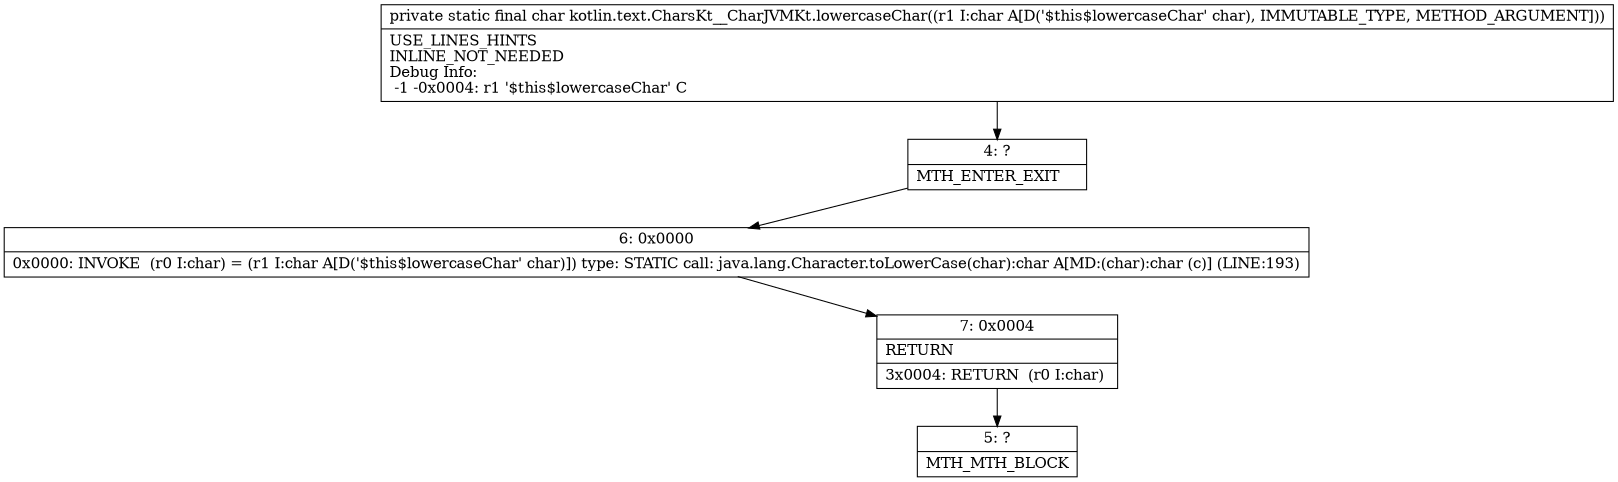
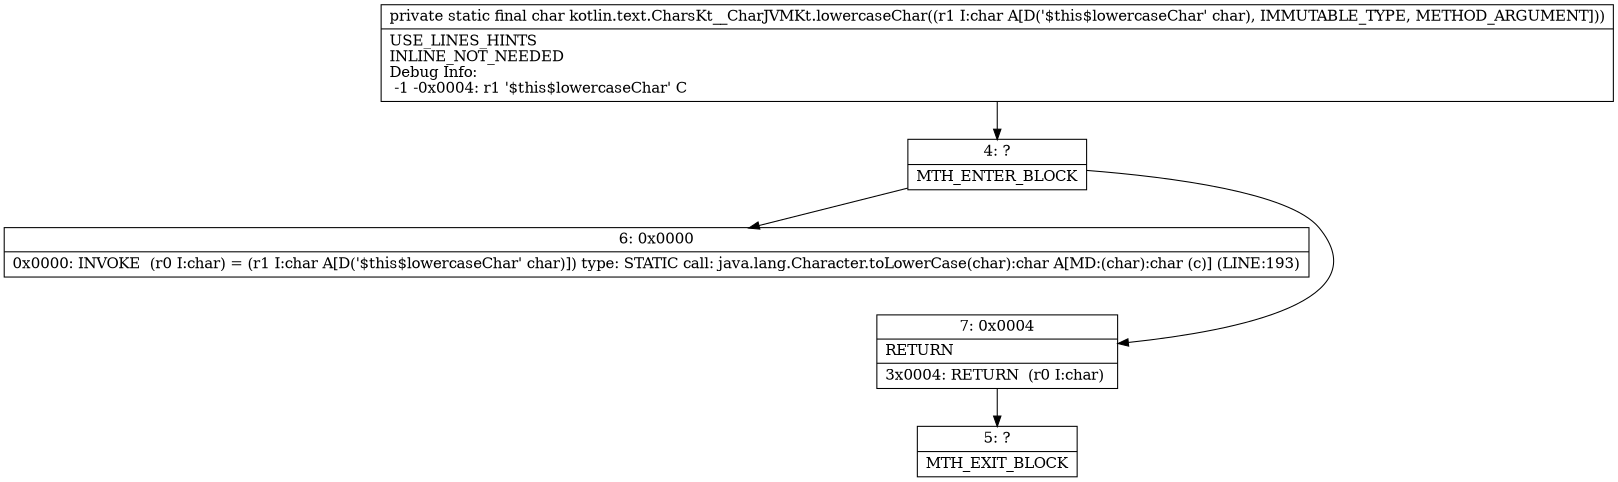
node "4: ?": text "MTH_ENTER_EXIT" -> "MTH_ENTER_BLOCK"
edge "6: 0x0000" -> "7: 0x0004": now "4: ?" -> "7: 0x0004"
node "5: ?": text "MTH_MTH_BLOCK" -> "MTH_EXIT_BLOCK"
